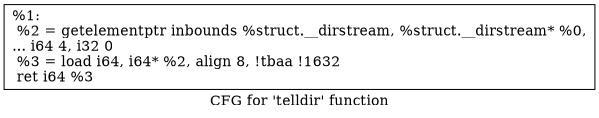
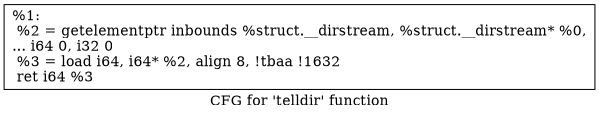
node "%1:": text "... i64 4, i32 0" -> "... i64 0, i32 0"
